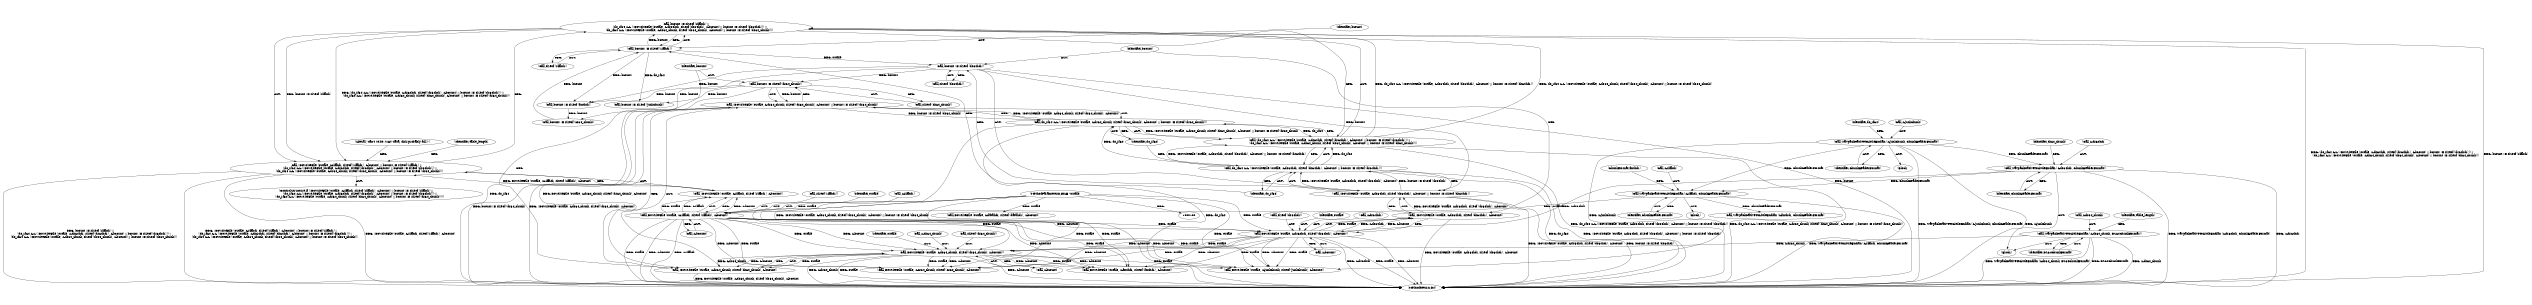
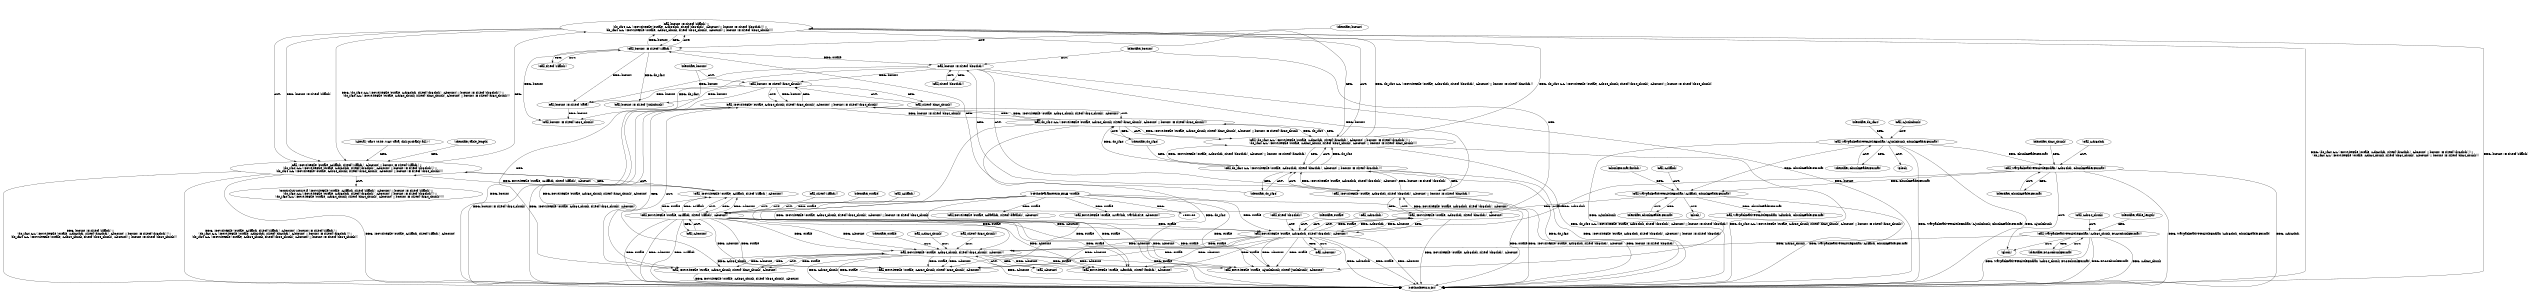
edge "(Call,bcount != sizeof (cs64_chunk))" -> "(Call,bcount != sizeof (riffhdr))": reversed
edge "(Call,bcount != sizeof (ds64hdr))" -> "(Call,bcount != sizeof (cs64_chunk))": label "DDG: bcount" -> "DDG: do_rf64"
node "(Call,bcount != sizeof (fmthdr))": label "(Call,bcount != sizeof (fmthdr))" -> "(Call,bcount != sizeof (data))"
edge "(Call,bcount != sizeof (ds64_chunk))" -> "(MethodReturn,int)": label "DDG: do_rf64" -> "DDG: bcount"
edge "(MethodParameterIn,FILE *outfile)" -> "(MethodReturn,int)": added, label "DDG: outfile"
node "(Call,DoWriteFile (outfile, &wavhdr, wavhdrsize, &bcount))": added
